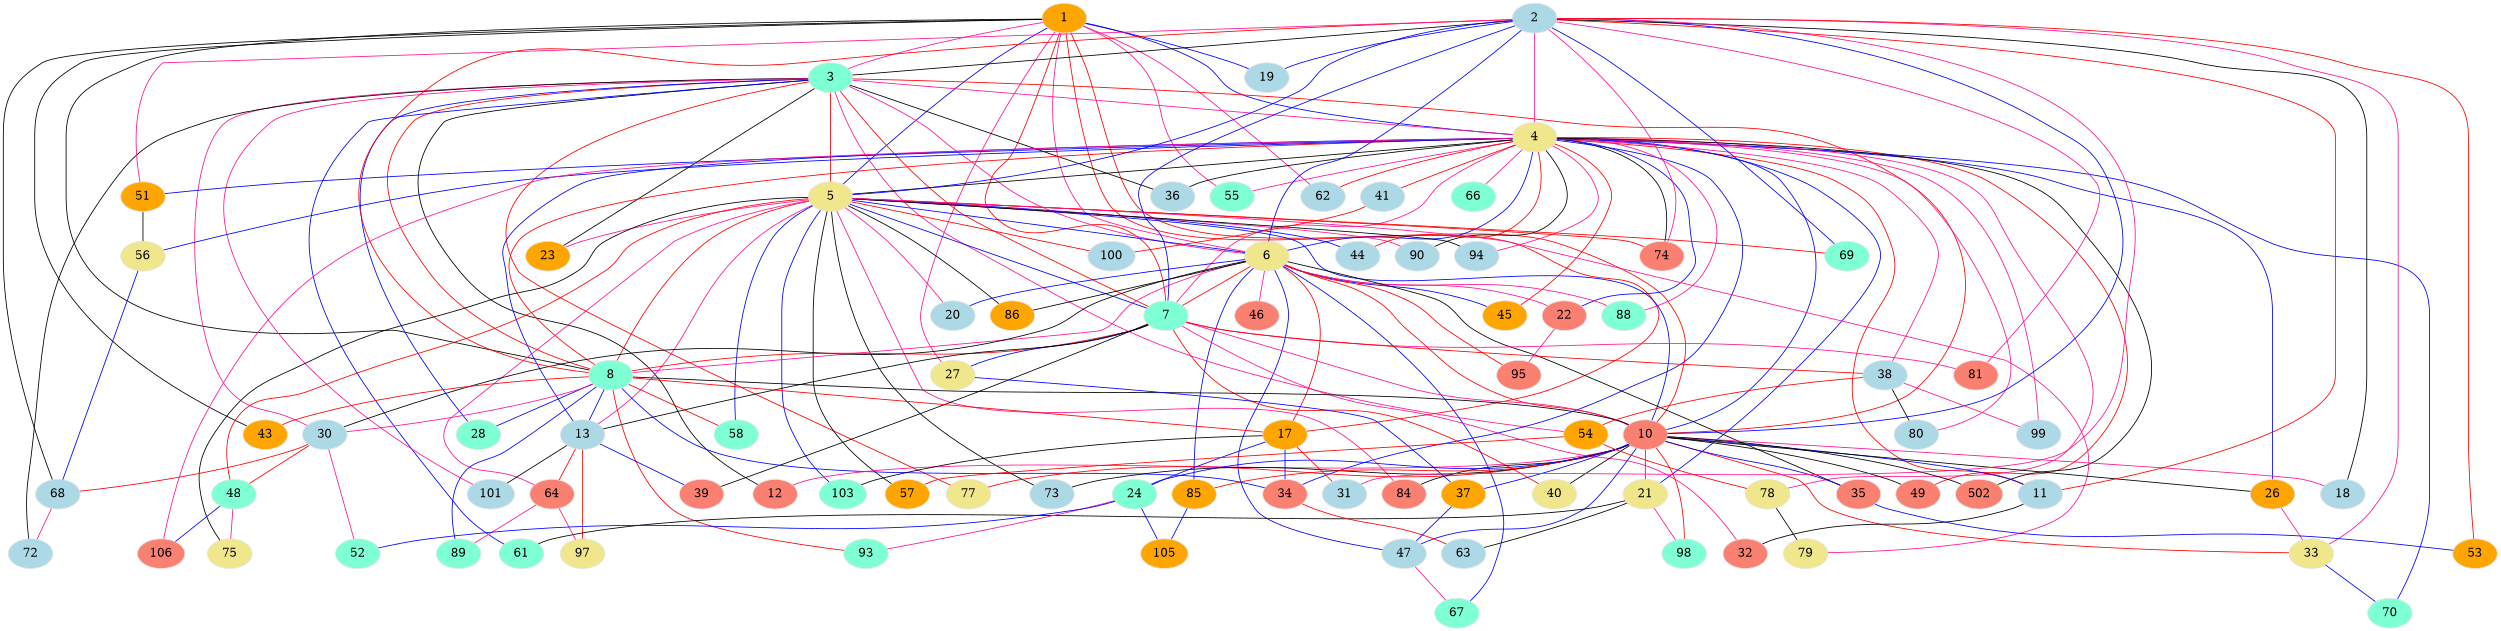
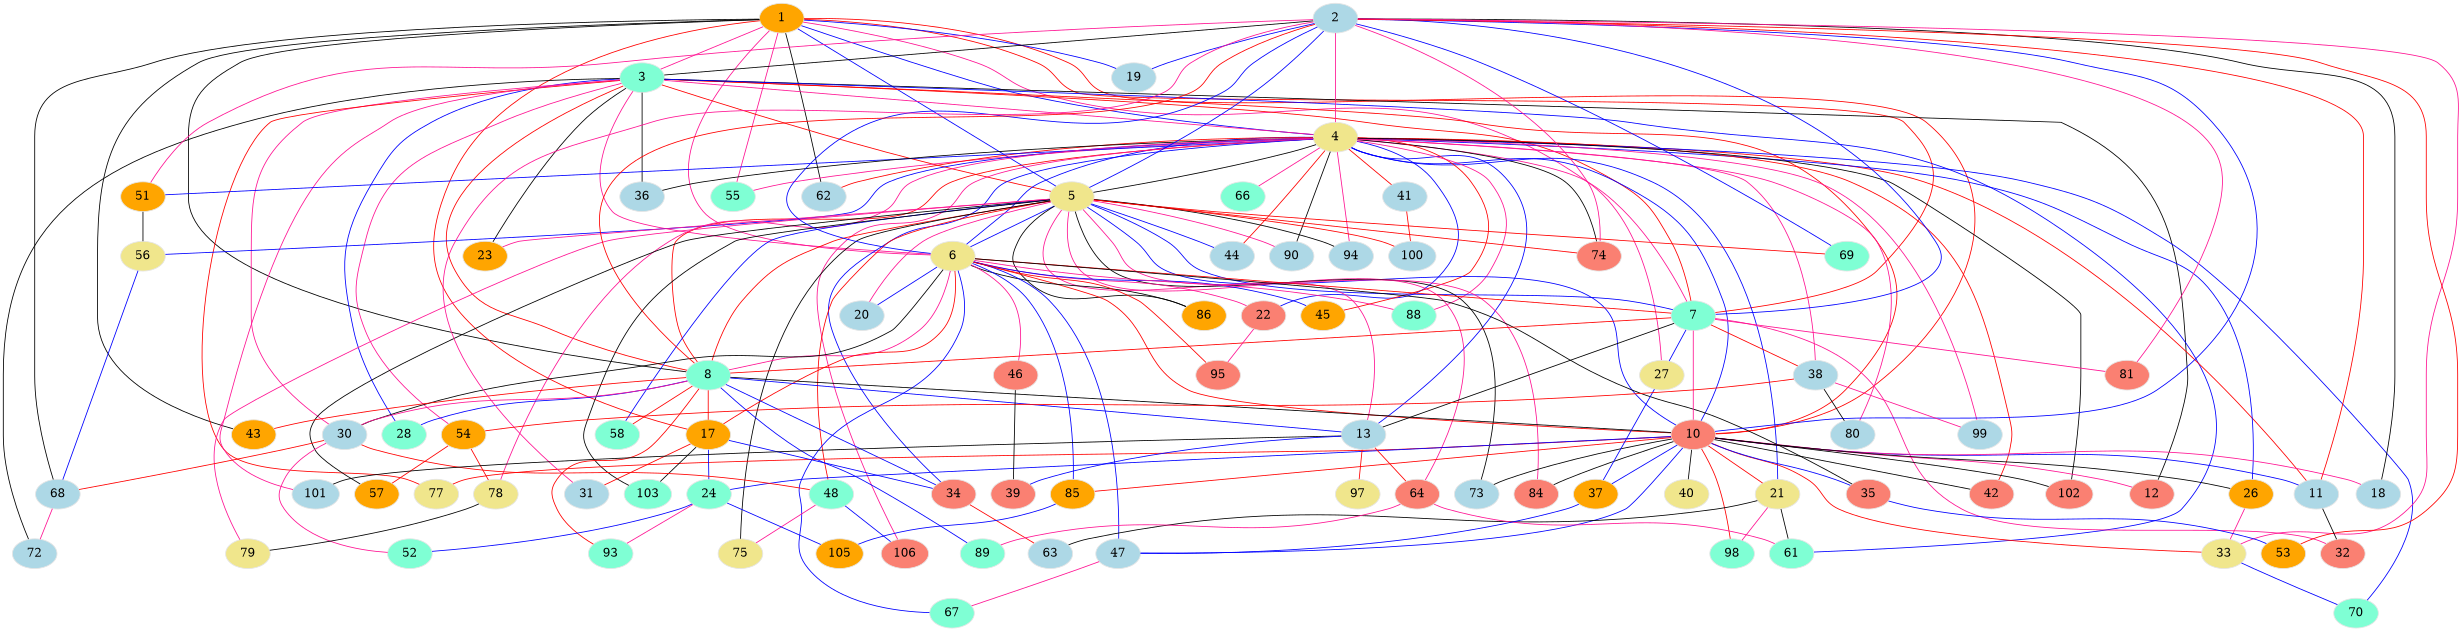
edge "1" -- "62": color deeppink -> black
edge "5" -- "103": color blue -> black
edge "7" -- "40": removed
edge "7" -- "39": now "46" -- "39"
node "49": label "49" -> "42"
node "502": label "502" -> "102"
edge "64" -- "97": now "64" -- "61"
